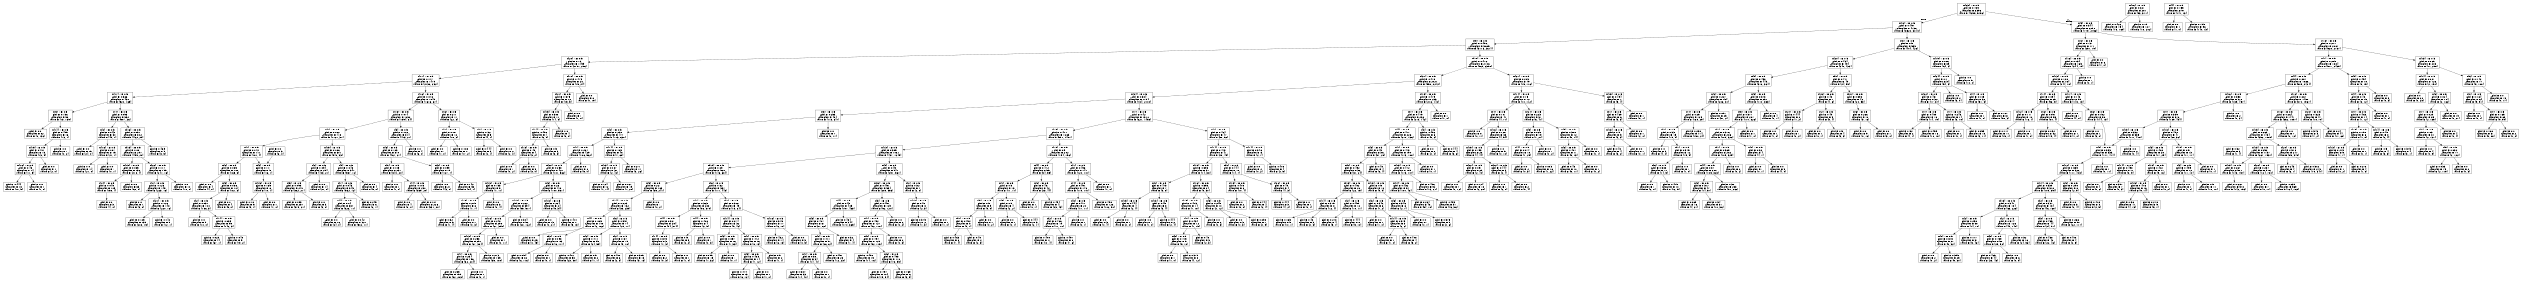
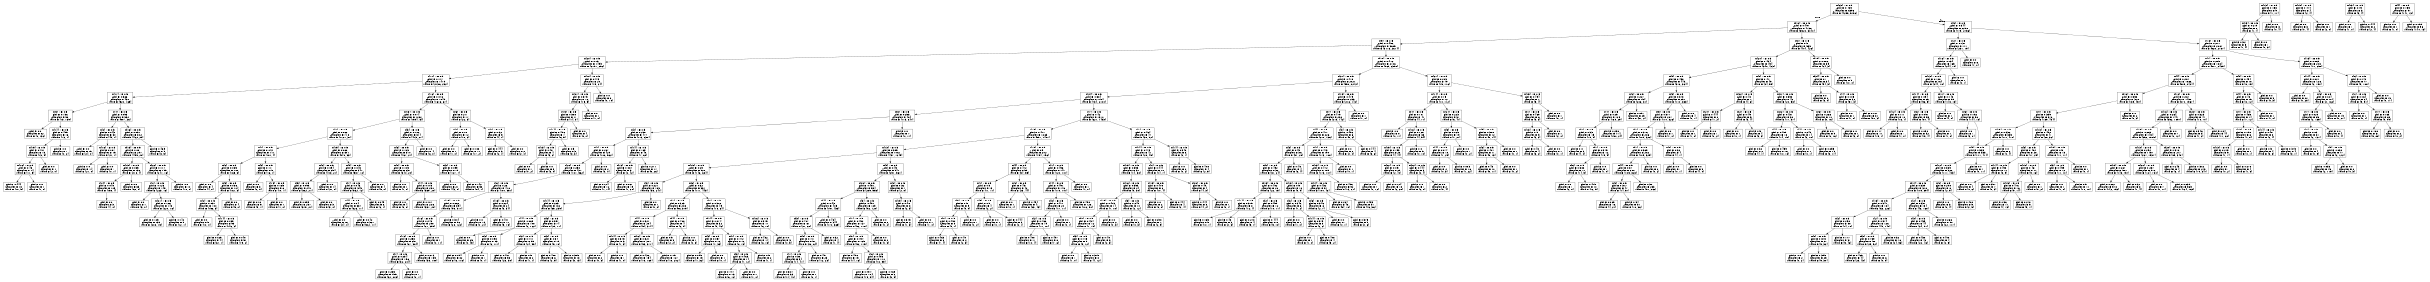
edge "X[24] <= 0.5 gini = 0.1 samples = 34 value = [54, 3]" -> "X[22] <= 0.5 gini = 0.431 samples = 32 value = [17, 37]": now "X[21] <= 0.5 gini = 0.398 samples = 42 value = [20, 53]" -> "X[22] <= 0.5 gini = 0.431 samples = 32 value = [17, 37]"
edge "gini = 0.0 samples = 3 value = [6, 0]" -> "X[3] <= 0.5 gini = 0.111 samples = 9 value = [16, 1]": reversed
edge "gini = 0.32 samples = 3 value = [1, 4]" -> "X[19] <= 0.5 gini = 0.267 samples = 581 value = [143, 757]": reversed
edge "X[20] <= 0.5 gini = 0.258 samples = 427 value = [101, 562]" -> "X[13] <= 0.5 gini = 0.153 samples = 9 value = [1, 11]": removed
node "X[0] <= 0.5 gini = 0.473 samples = 7 value = [5, 8]": removed
edge "X[4] <= 0.5 gini = 0.321 samples = 284 value = [94, 374]" -> "X[16] <= 0.5 gini = 0.321 samples = 281 value = [93, 371]": added
